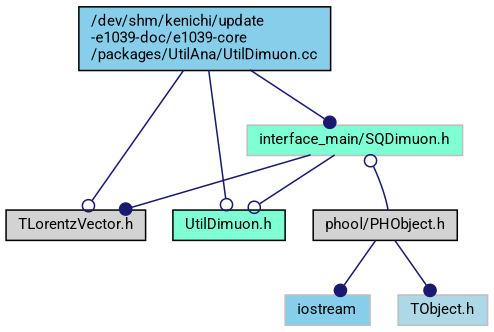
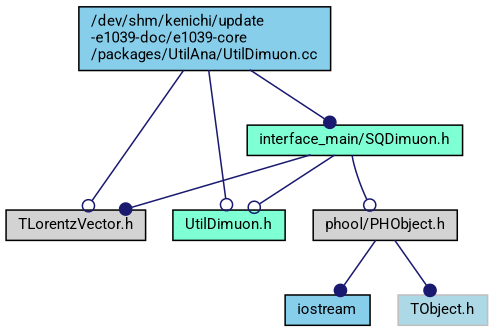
node "interface_main/SQDimuon.h": color grey75 -> black
edge "phool/PHObject.h" -> "interface_main/SQDimuon.h": reversed
node "iostream": color grey75 -> black
